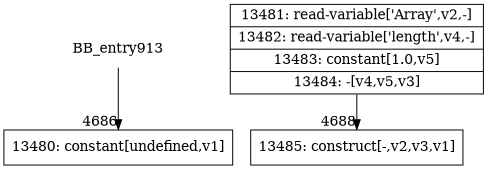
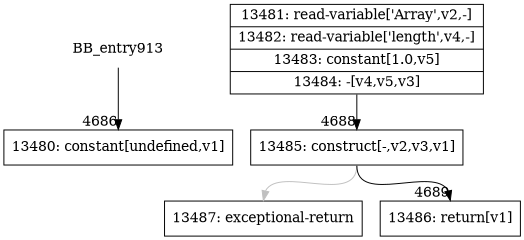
node "13487: exceptional-return": added
node "13486: return[v1]": added
